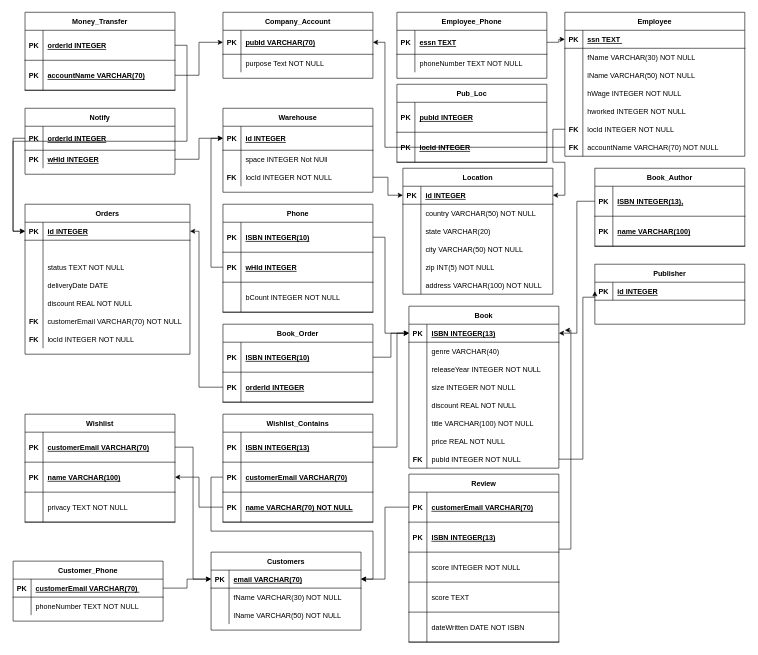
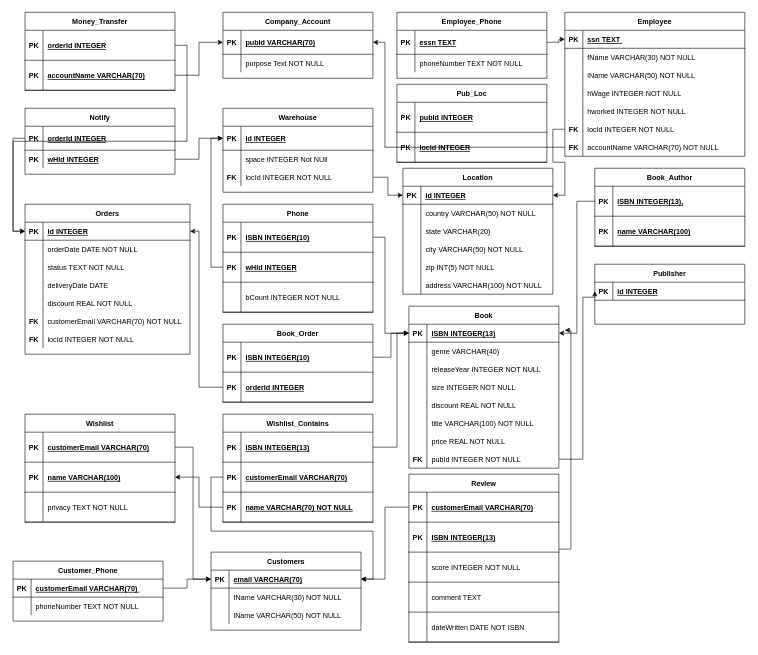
node "orderDate DATE NOT NULL": added
node "score TEXT": label "score TEXT" -> "comment TEXT"
